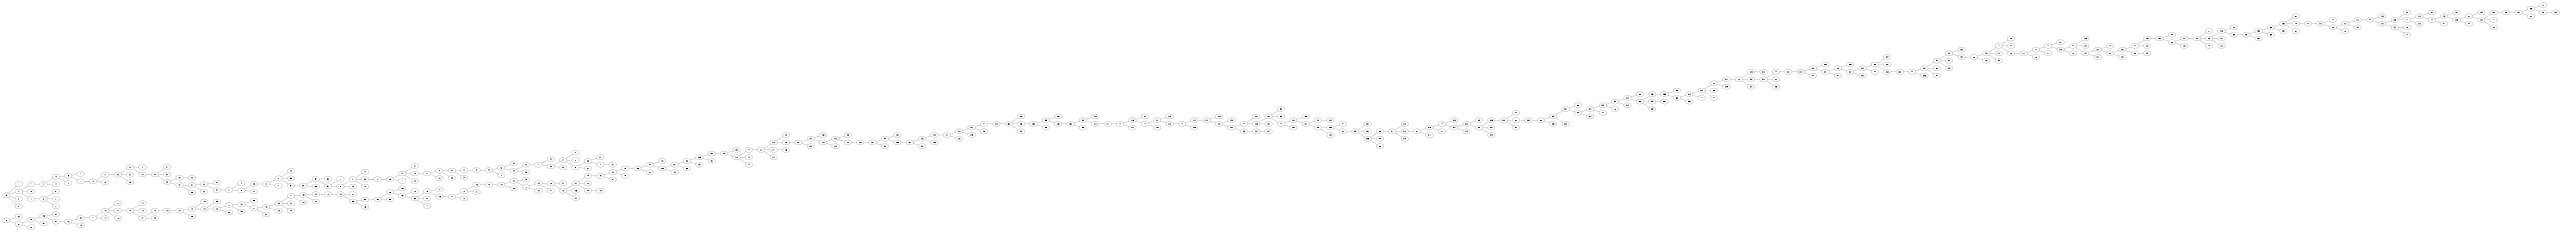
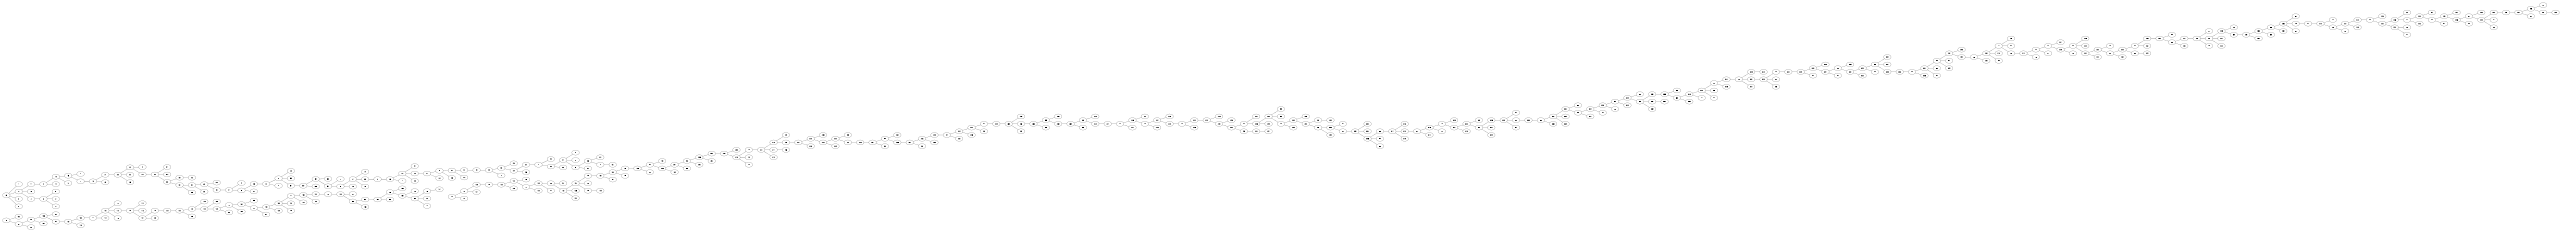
node "337": added
node "165": removed
